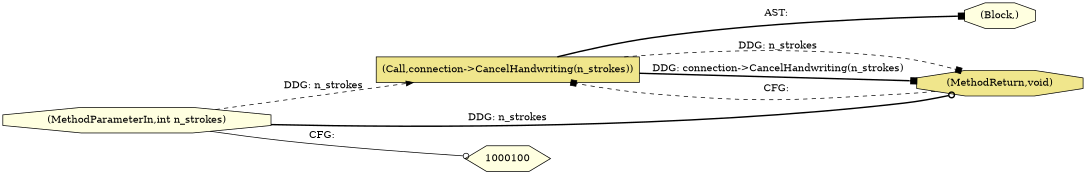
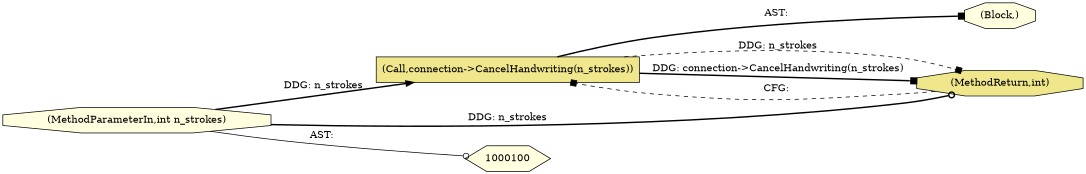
node "(MethodReturn,void)": label "(MethodReturn,void)" -> "(MethodReturn,int)"
edge "(MethodParameterIn,int n_strokes)" -> "(Call,connection->CancelHandwriting(n_strokes))": style dashed -> bold
edge "(MethodParameterIn,int n_strokes)" -> "1000100": label "CFG: " -> "AST: "
